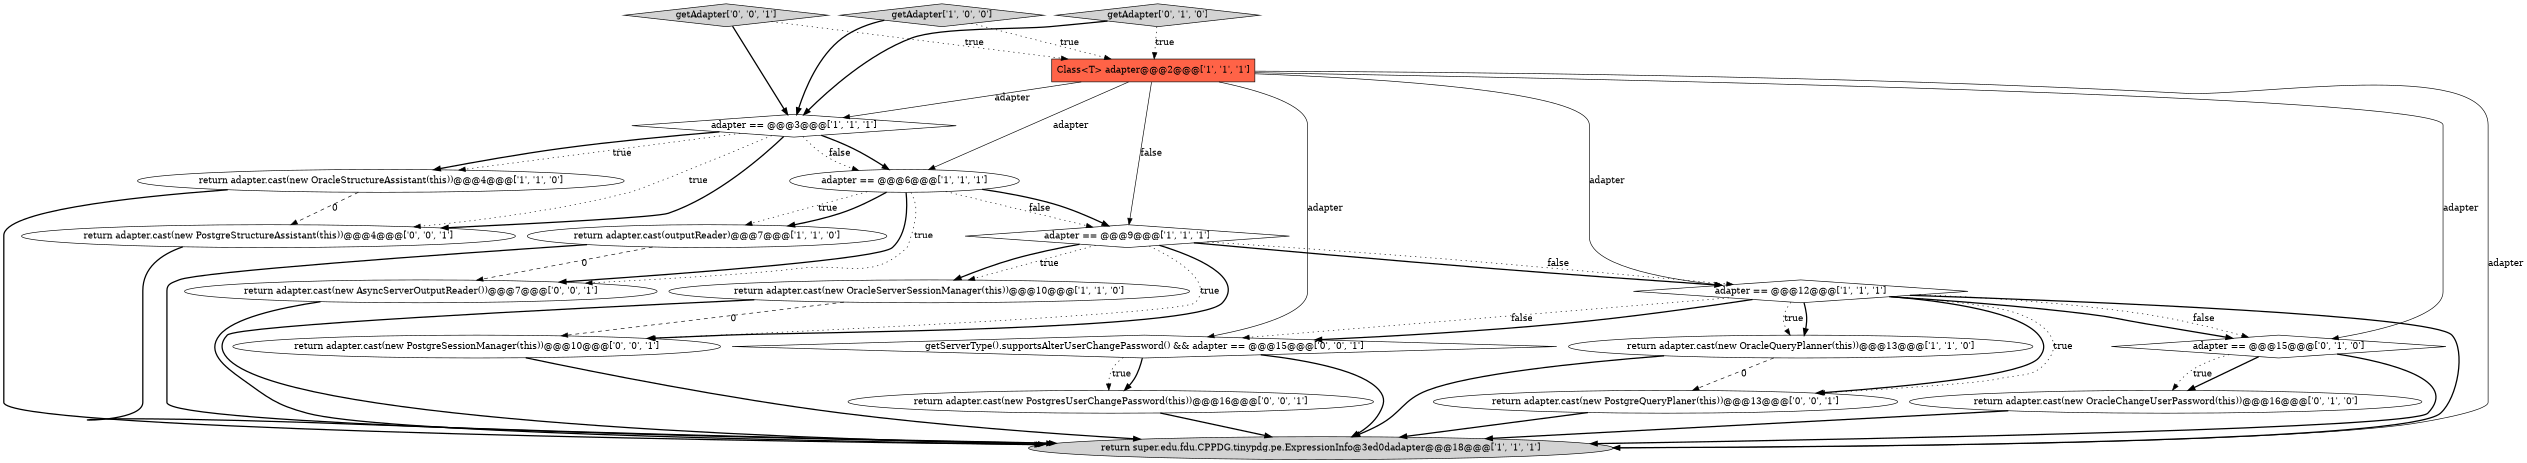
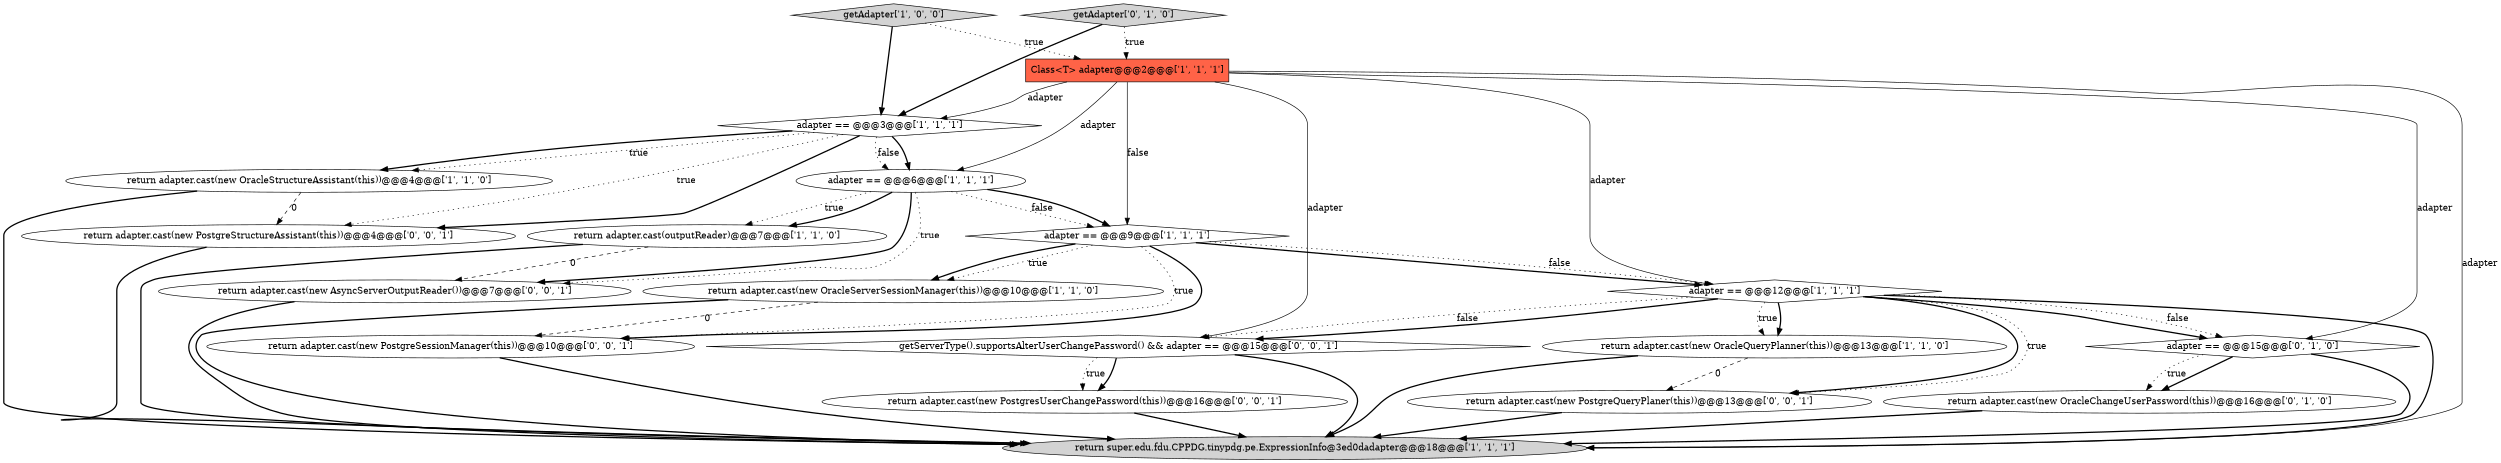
node "getAdapter['0', '0', '1']": removed
